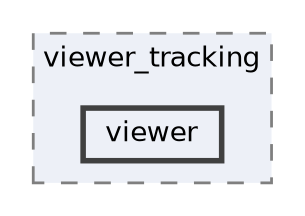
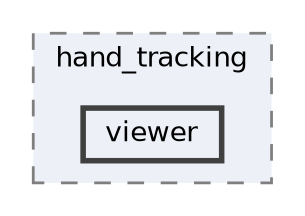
cluster "viewer_tracking": label "viewer_tracking" -> "hand_tracking"
